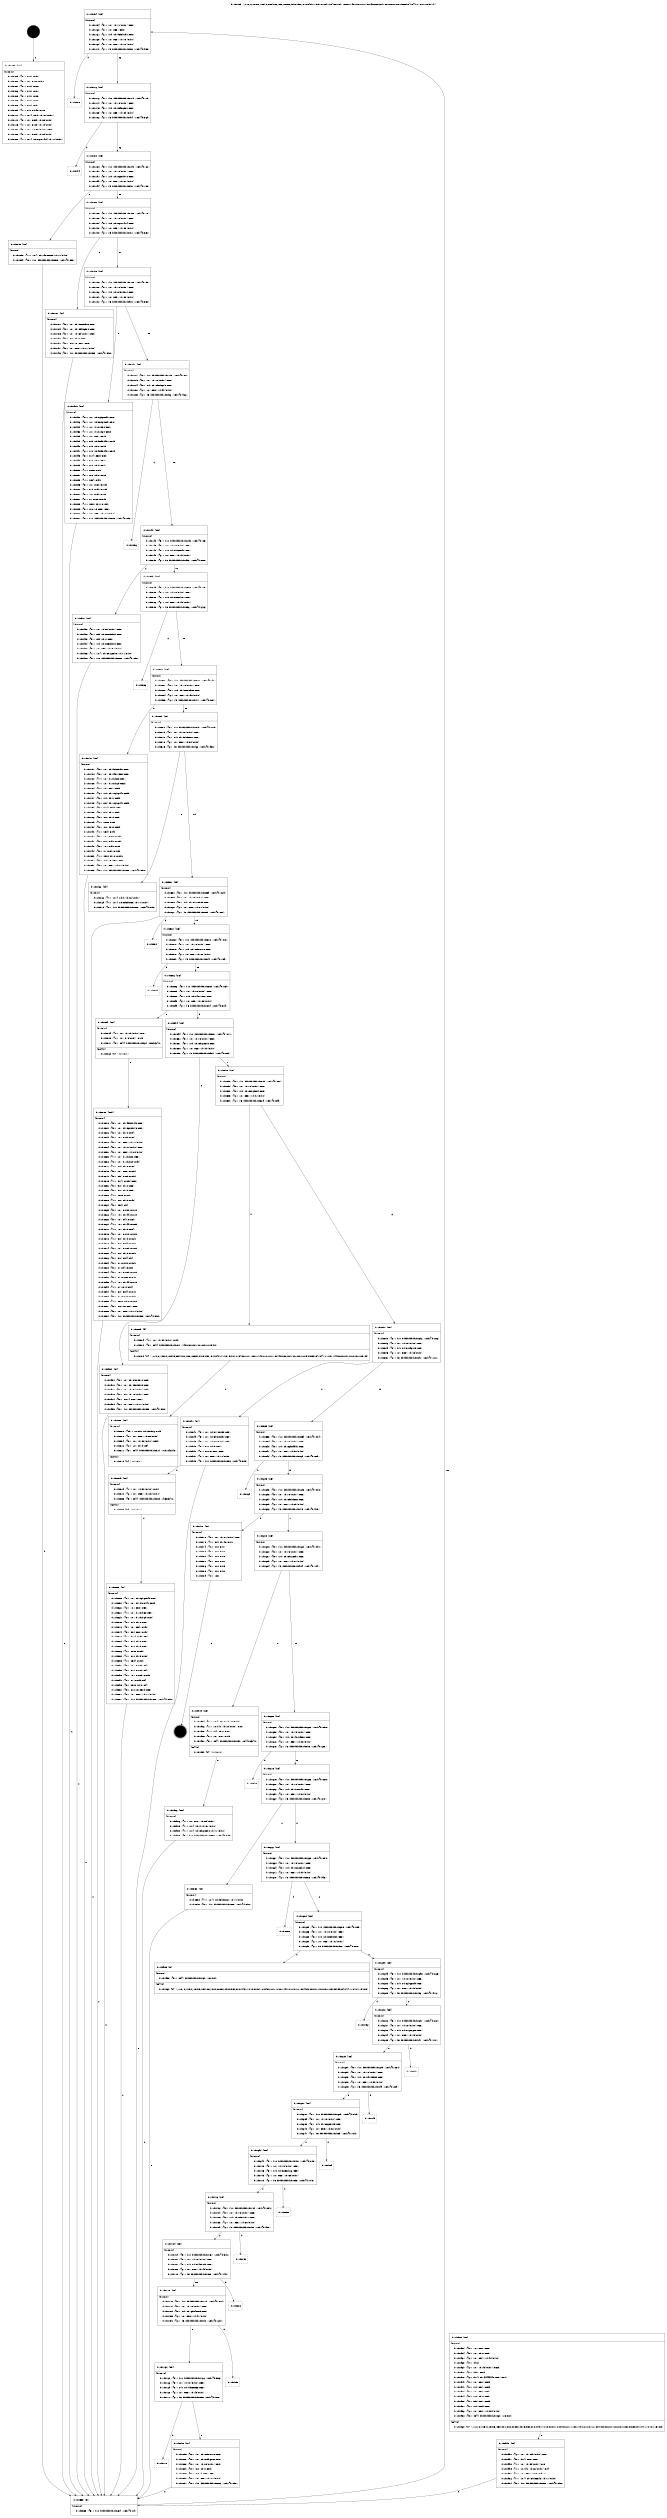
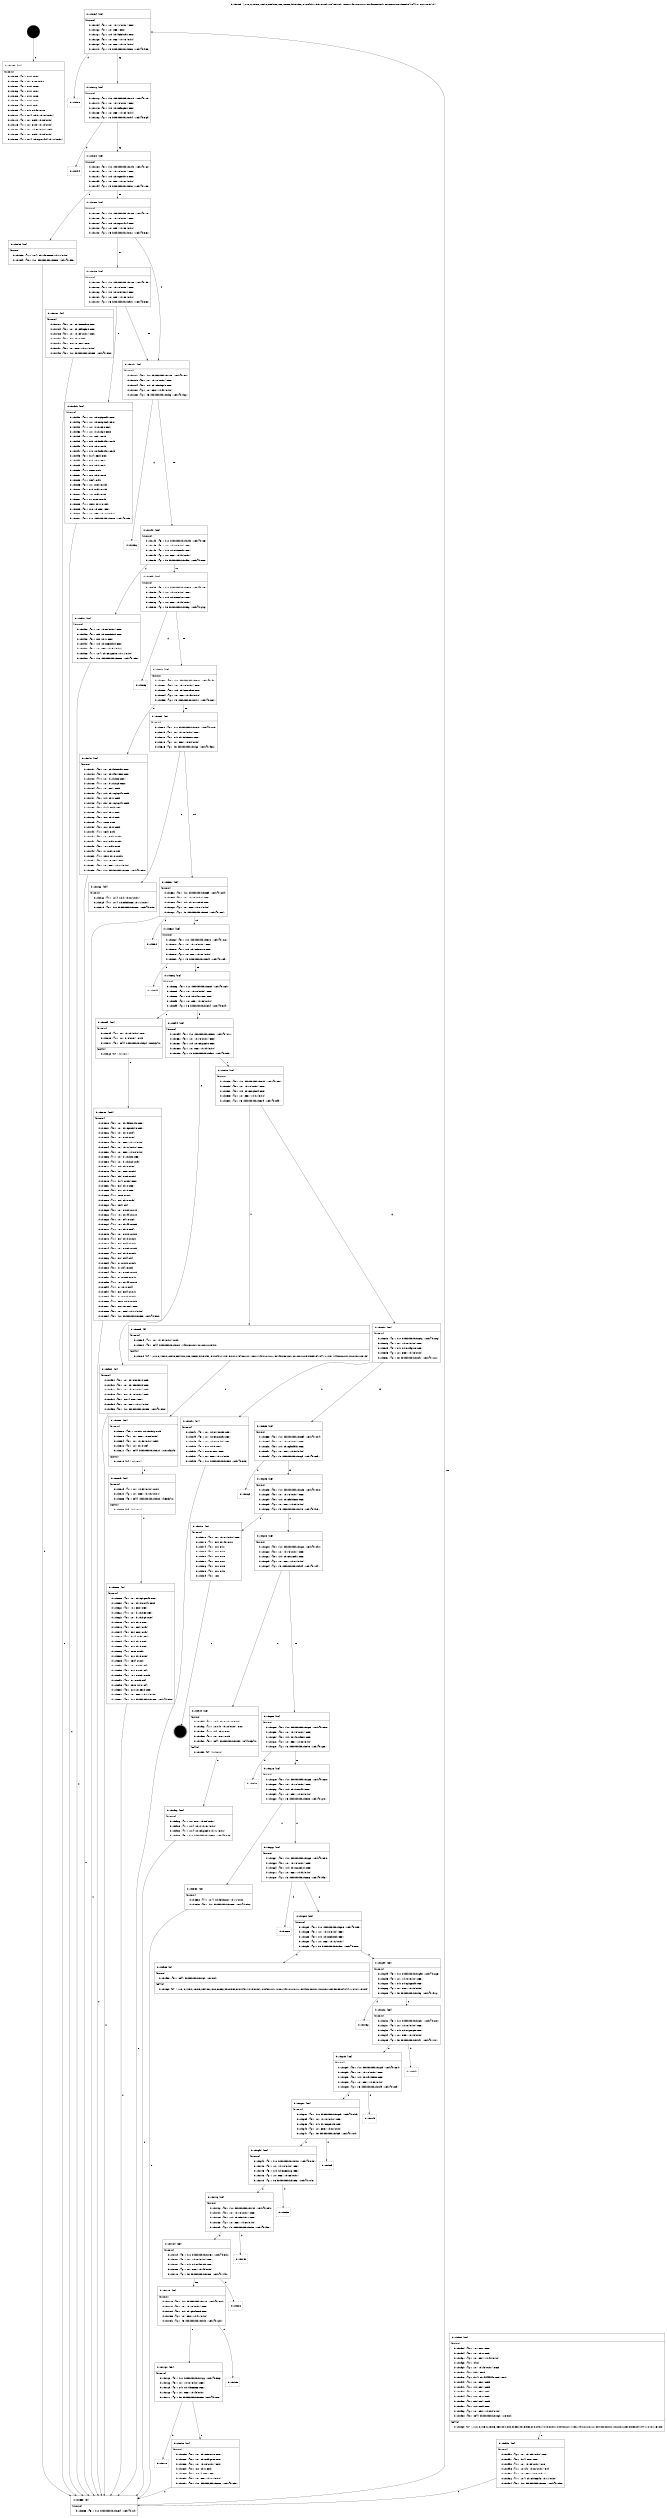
edge "0x4014a5 [25]" -> "0x401784 [27]": now "0x4014a5 [25]" -> "0x4014d7 [25]"
edge "0x4018f4 [27]" -> "0x401a49 [15]": now "0x401a32 [23]" -> "0x401a49 [15]"
